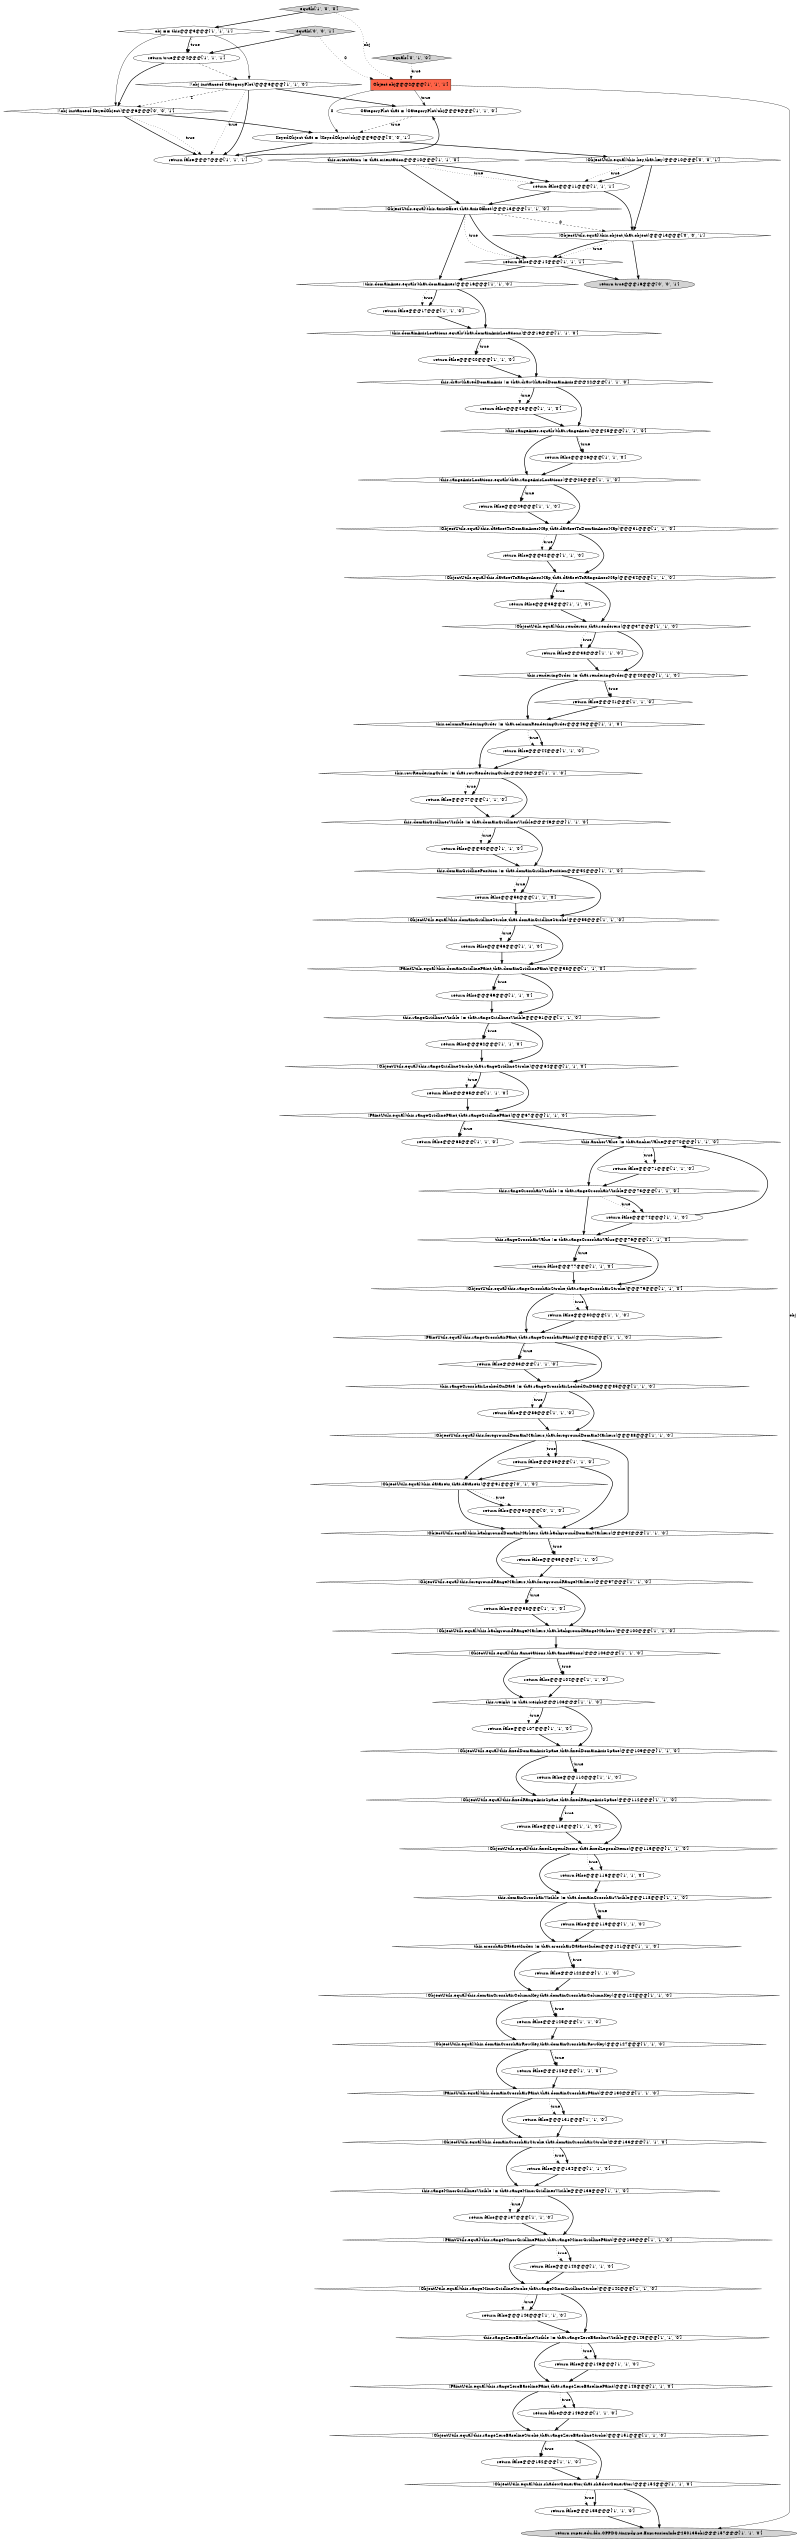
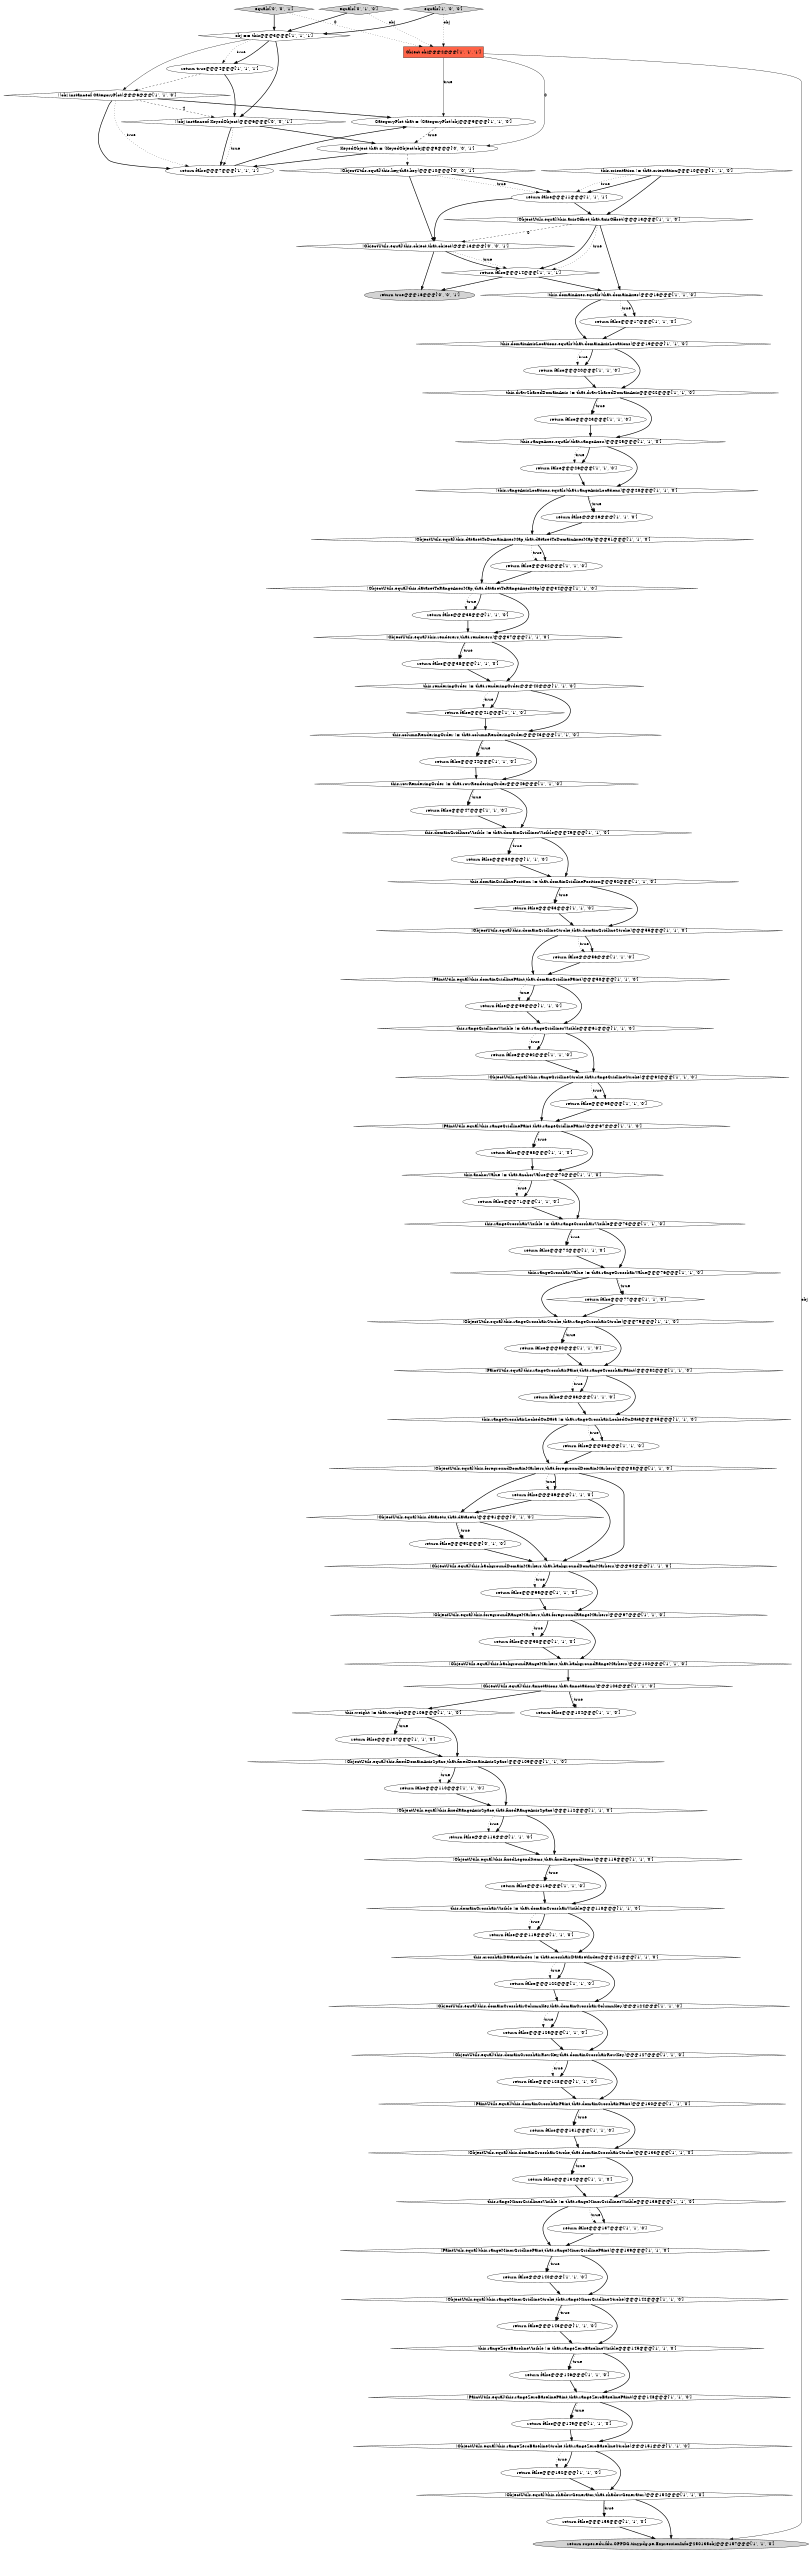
edge "equals['0', '1', '0']" -> "obj == this@@@3@@@['1', '1', '1']": added
edge "equals['0', '0', '1']" -> "return true@@@4@@@['1', '1', '1']": now "equals['0', '0', '1']" -> "obj == this@@@3@@@['1', '1', '1']"
edge "obj == this@@@3@@@['1', '1', '1']" -> "!(obj instanceof KeyedObject)@@@6@@@['0', '0', '1']": style solid -> bold
edge "equals['0', '1', '0']" -> "Object obj@@@2@@@['1', '1', '1']": label "true" -> "obj"
edge "KeyedObject that = (KeyedObject)obj@@@9@@@['0', '0', '1']" -> "!ObjectUtils.equal(this.key,that.key)@@@10@@@['0', '0', '1']": style bold -> dashed
edge "return false@@@74@@@['1', '1', '0']" -> "this.anchorValue != that.anchorValue@@@70@@@['1', '1', '0']": now "return false@@@68@@@['1', '1', '0']" -> "this.anchorValue != that.anchorValue@@@70@@@['1', '1', '0']"
node "return false@@@83@@@['1', '1', '0']": shape diamond -> ellipse
edge "return false@@@104@@@['1', '1', '0']" -> "this.weight != that.weight@@@106@@@['1', '1', '0']": removed
